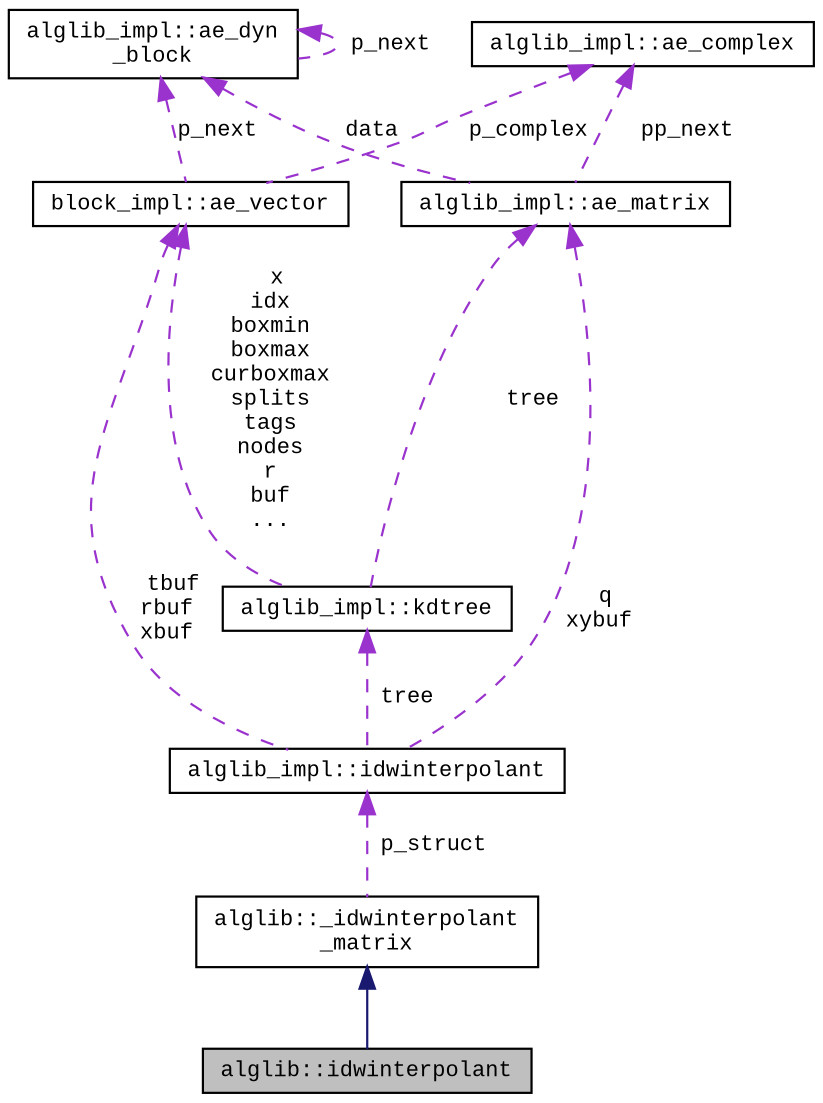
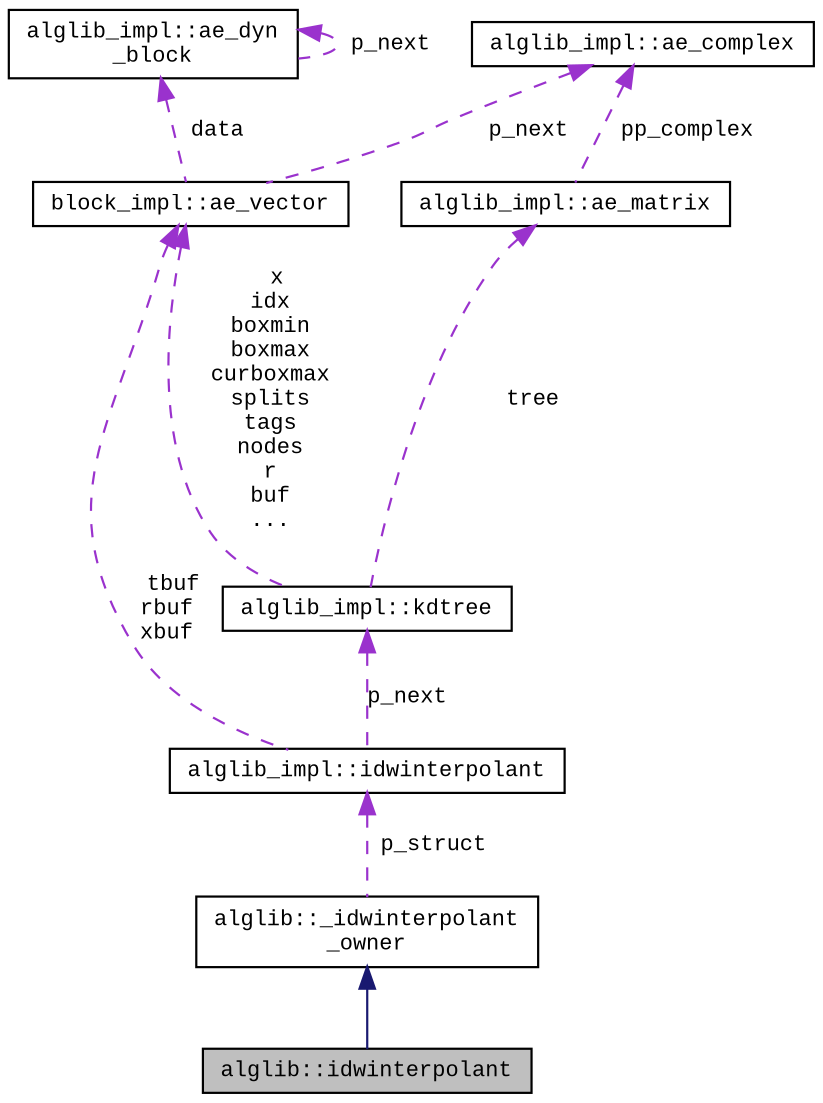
edge "block_impl::ae_vector" -> "alglib_impl::ae_dyn _block": label " p_next" -> " data"
edge "block_impl::ae_vector" -> "alglib_impl::ae_complex": label " p_complex" -> " p_next"
edge "alglib_impl::ae_matrix" -> "alglib_impl::ae_complex": label " pp_next" -> " pp_complex"
edge "alglib_impl::ae_matrix" -> "alglib_impl::ae_dyn _block": removed, label "data"
edge "alglib_impl::idwinterpolant" -> "alglib_impl::ae_matrix": removed, label "q xybuf"
edge "alglib_impl::idwinterpolant" -> "alglib_impl::kdtree": label " tree" -> " p_next"
node "alglib::_idwinterpolant _matrix": label "alglib::_idwinterpolant _matrix" -> "alglib::_idwinterpolant _owner"
